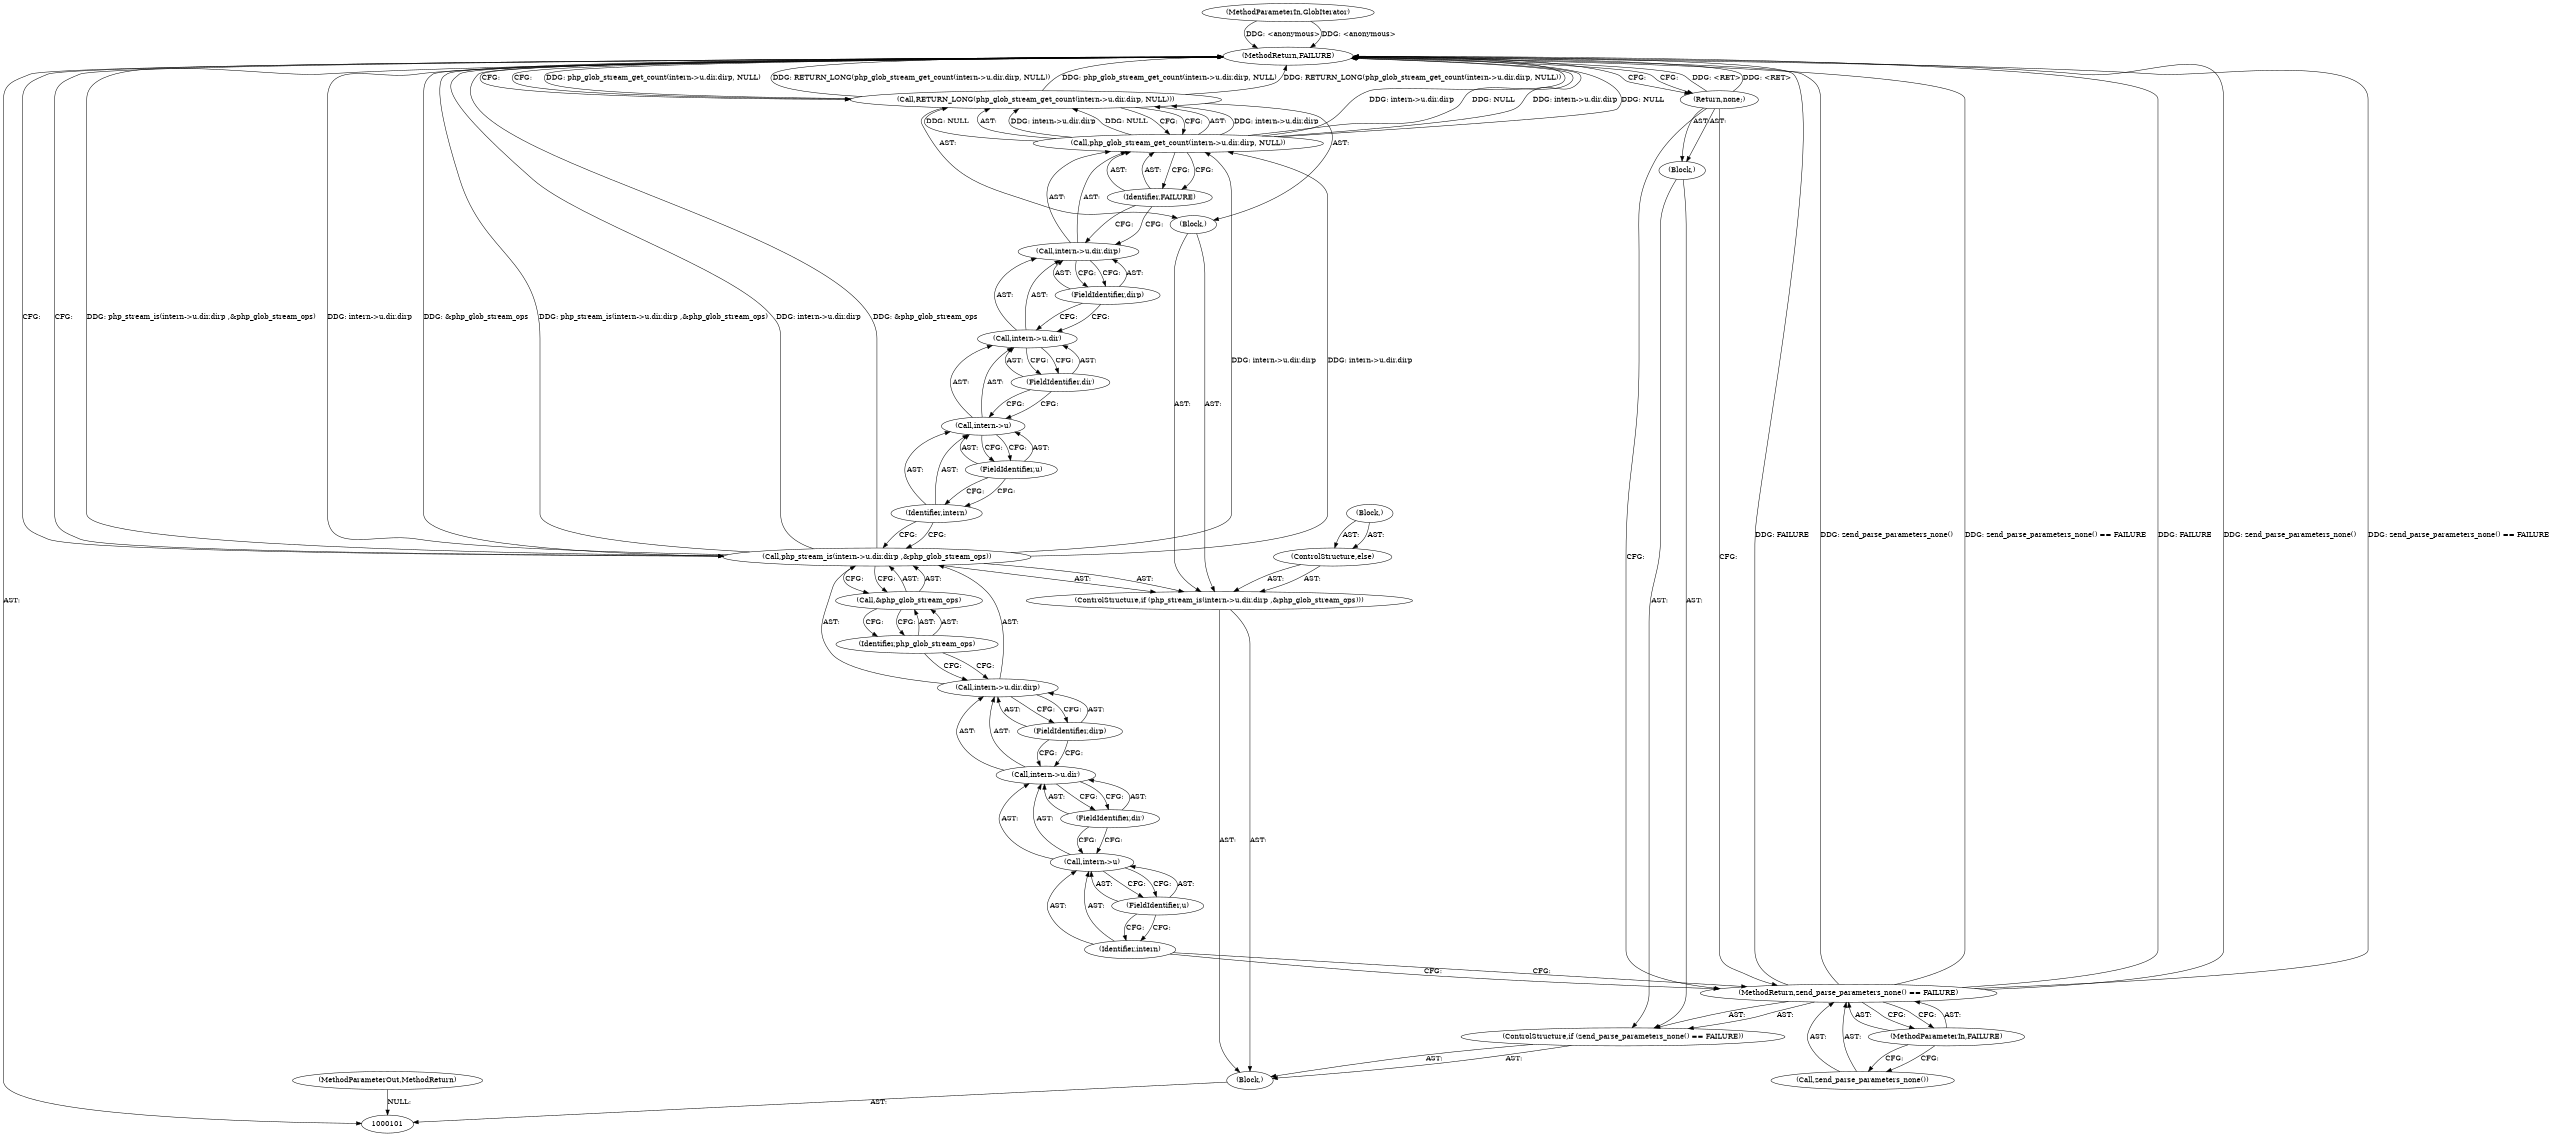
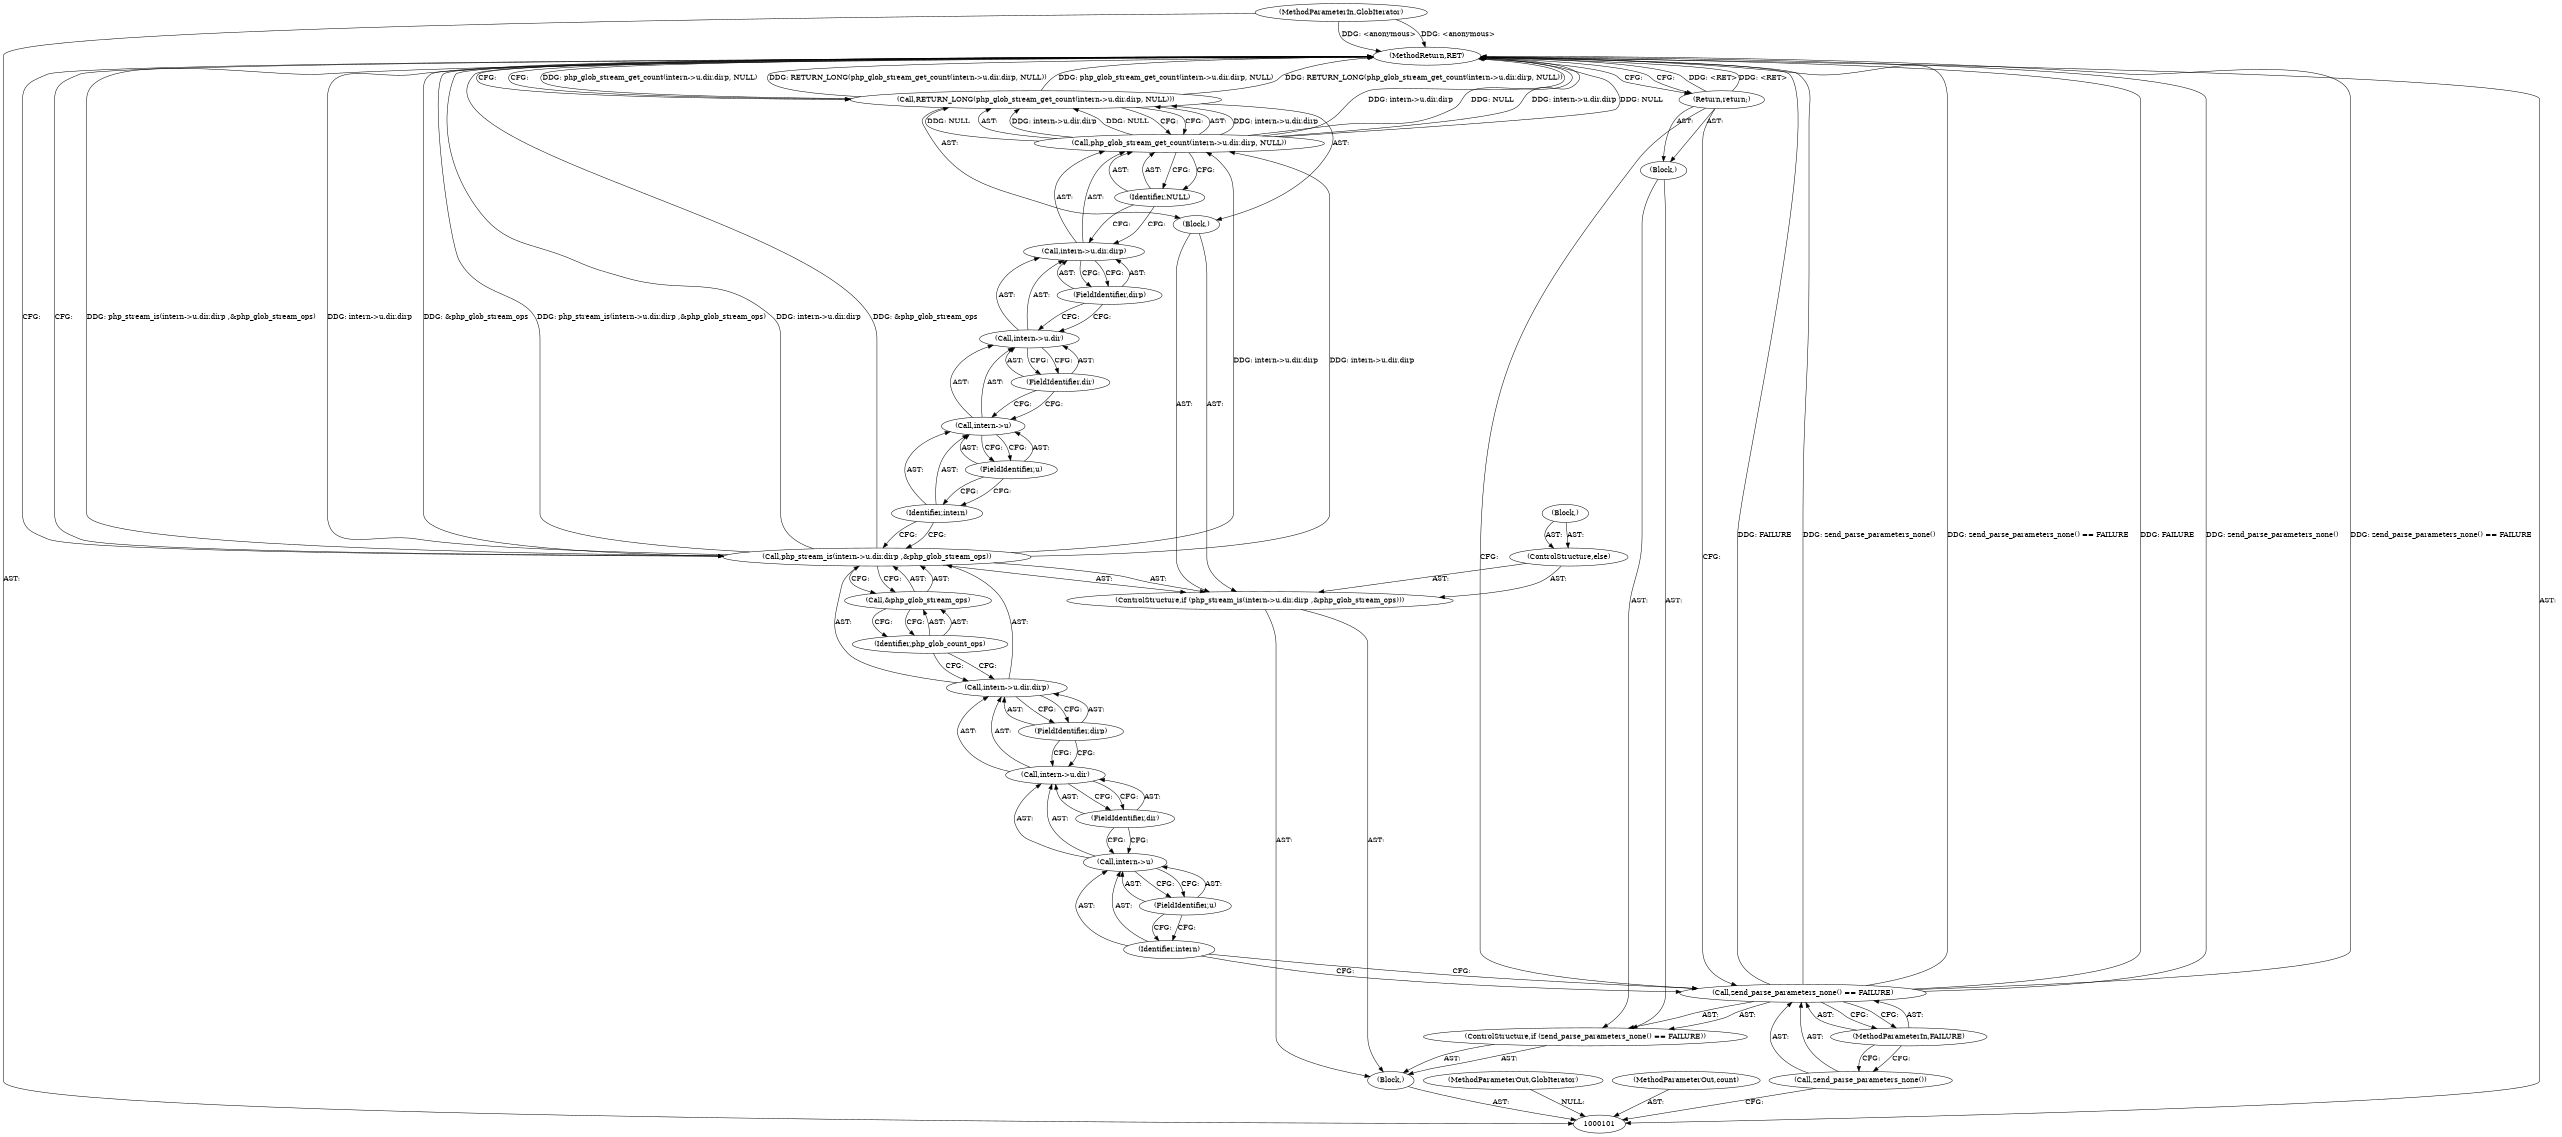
node "(MethodReturn,FAILURE)": label "(MethodReturn,FAILURE)" -> "(MethodReturn,RET)"
node "(Return,none;)": label "(Return,none;)" -> "(Return,return;)"
node "(Identifier,FAILURE)": label "(Identifier,FAILURE)" -> "(Identifier,NULL)"
node "(Identifier,php_glob_stream_ops)": label "(Identifier,php_glob_stream_ops)" -> "(Identifier,php_glob_count_ops)"
edge "(MethodParameterIn,GlobIterator)" -> "1000101": added, label "AST:"
node "(MethodReturn,zend_parse_parameters_none() == FAILURE)": label "(MethodReturn,zend_parse_parameters_none() == FAILURE)" -> "(Call,zend_parse_parameters_none() == FAILURE)"
node "(MethodParameterOut,MethodReturn)": label "(MethodParameterOut,MethodReturn)" -> "(MethodParameterOut,GlobIterator)"
node "(MethodParameterOut,count)": added
edge "(Call,zend_parse_parameters_none())" -> "1000101": added, label "CFG:"
